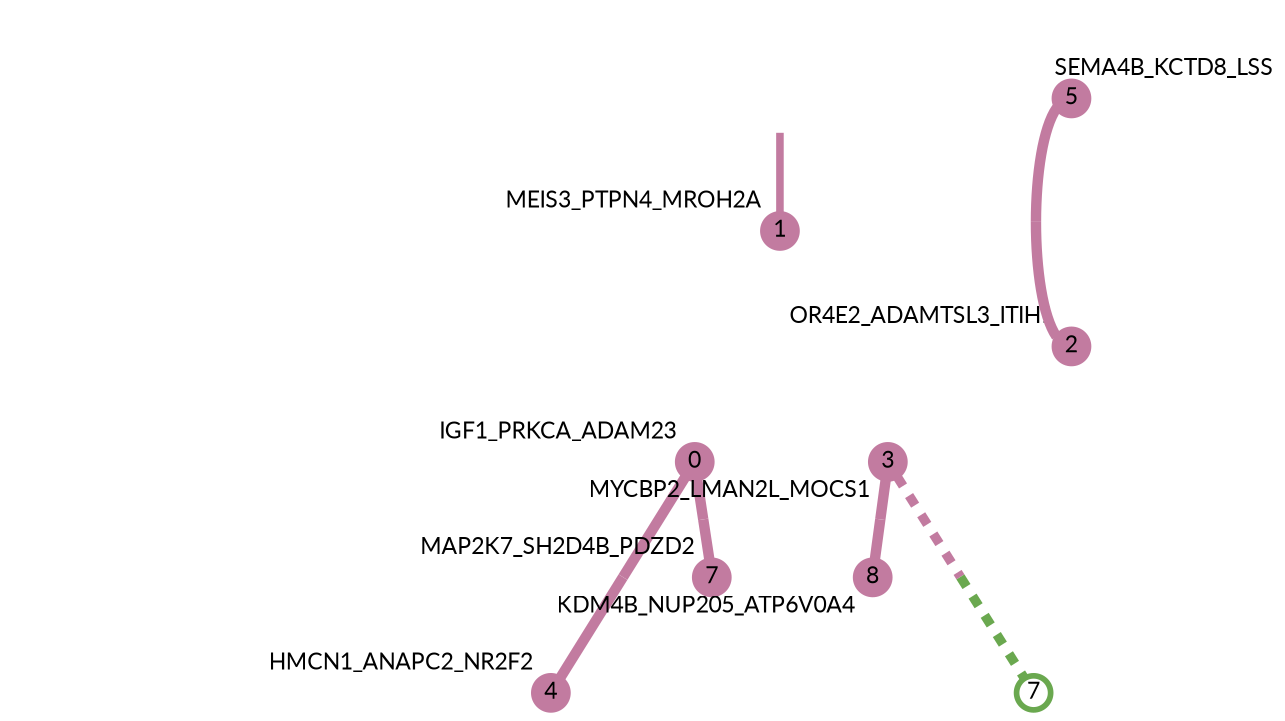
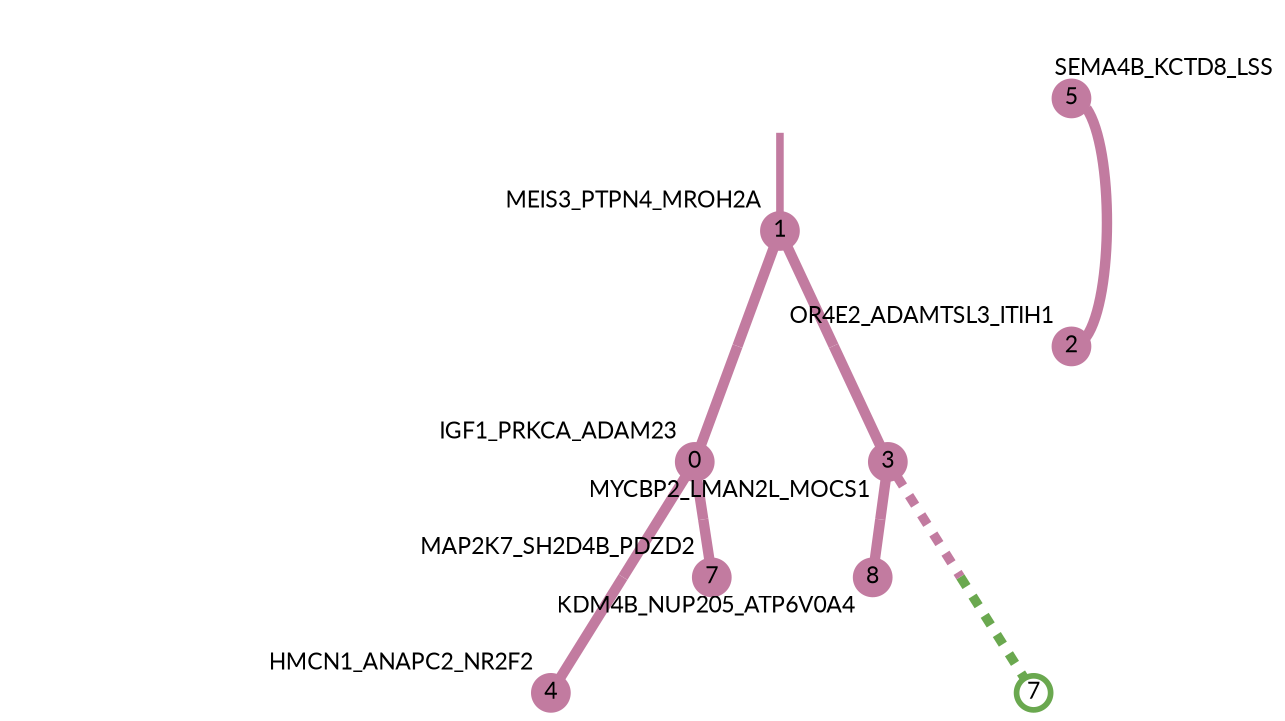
edge "5 SEMA4B_KCTD8_LSS" -> "2 OR4E2_ADAMTSL3_ITIH1": reversed
edge "1 MEIS3_PTPN4_MROH2A" -> "0 IGF1_PRKCA_ADAM23": added
edge "1 MEIS3_PTPN4_MROH2A" -> "3 MYCBP2_LMAN2L_MOCS1": added
